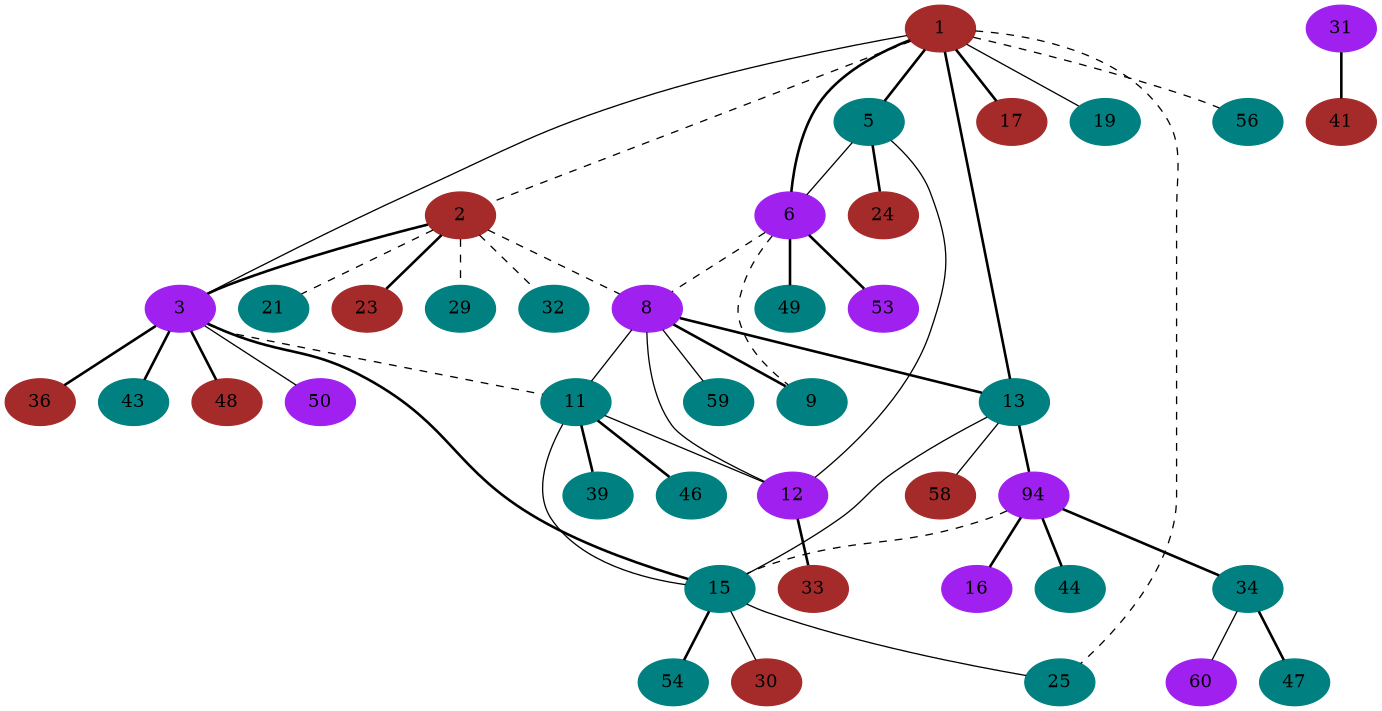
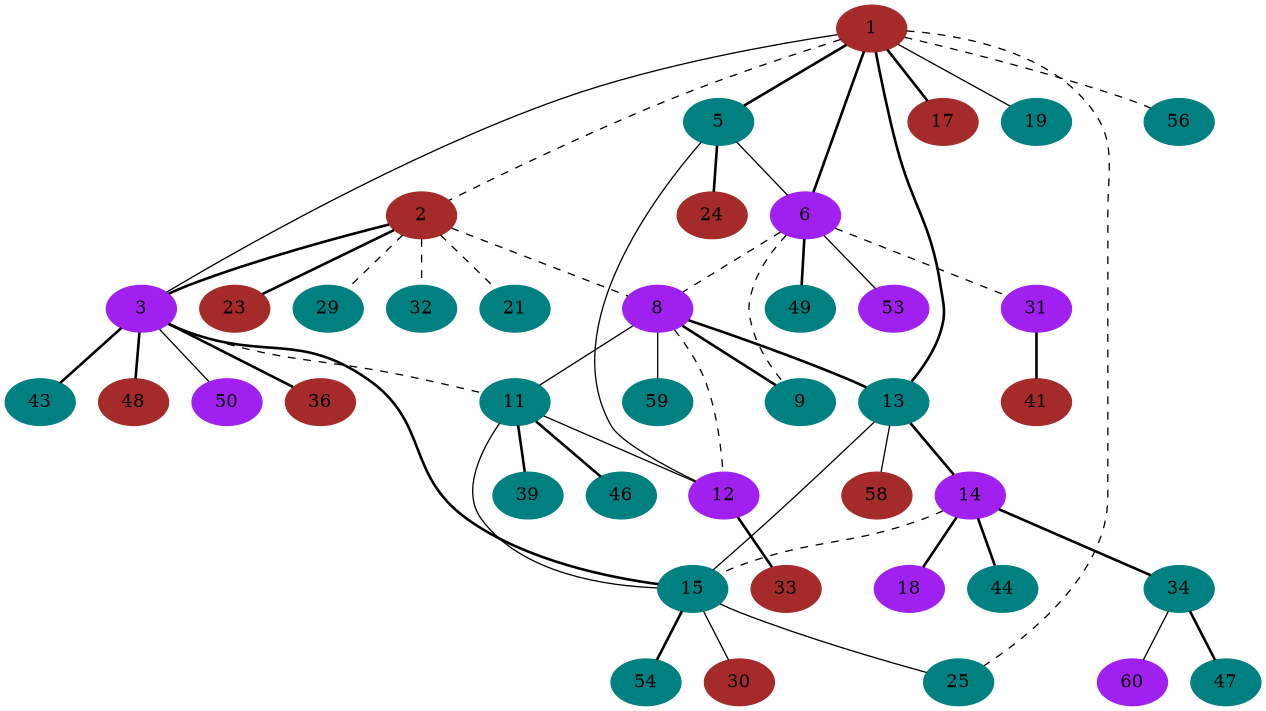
edge "6" -- "53": style bold -> solid
edge "6" -- "31": added
edge "8" -- "12": style solid -> dashed
node "94": label "94" -> "14"
node "16": label "16" -> "18"
